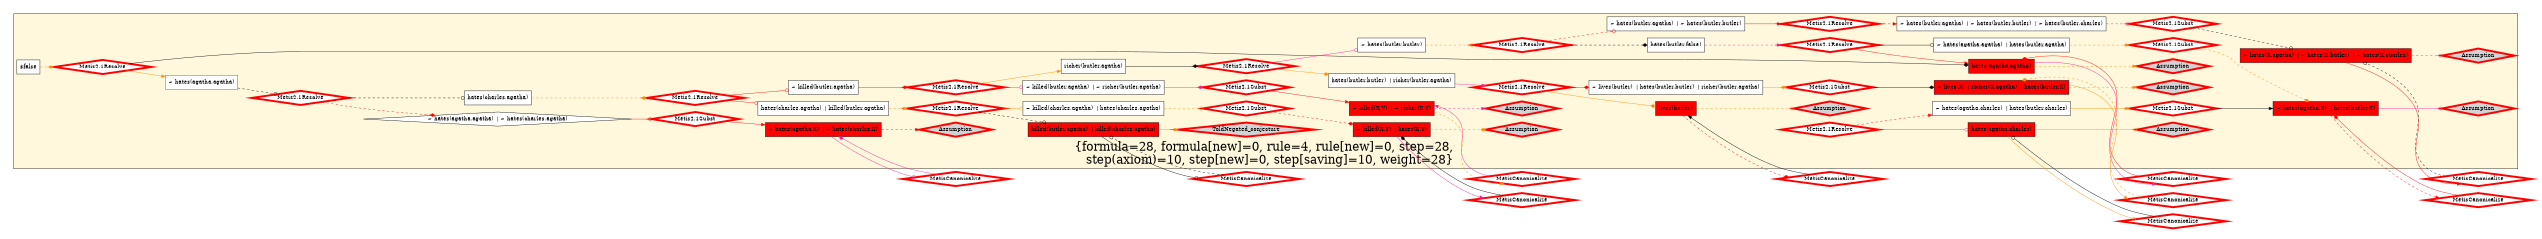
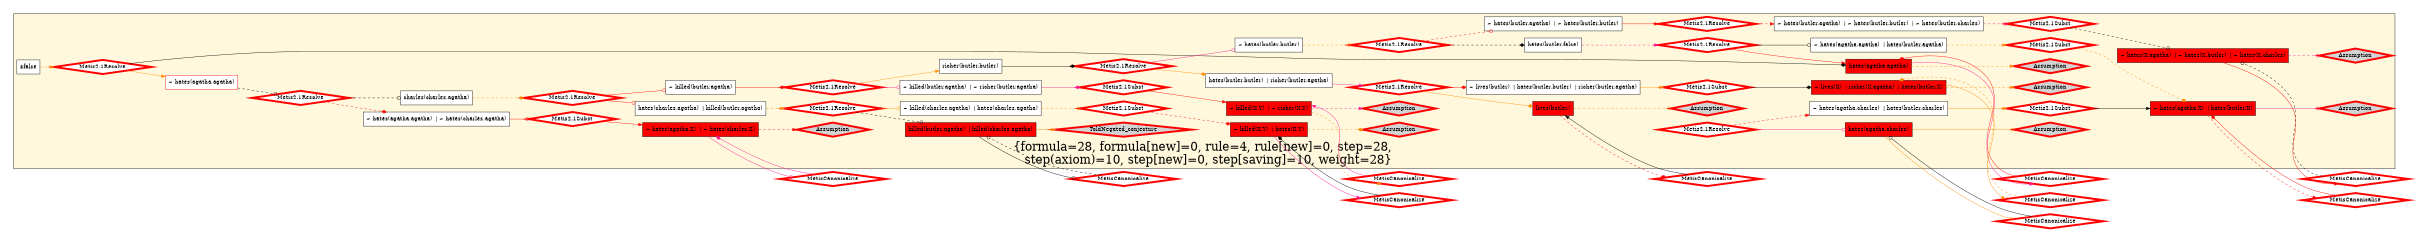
node "richer(butler,agatha)": label "richer(butler,agatha)" -> "richer(butler,butler)"
node "hates(charles,agatha)": label "hates(charles,agatha)" -> "charles(charles,agatha)"
node "~ hates(agatha,agatha)  | ~ hates(charles,agatha)": shape diamond -> box
